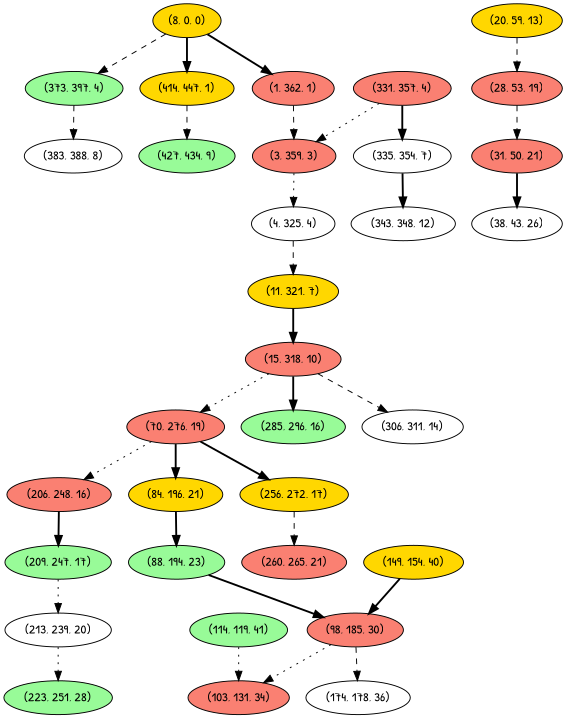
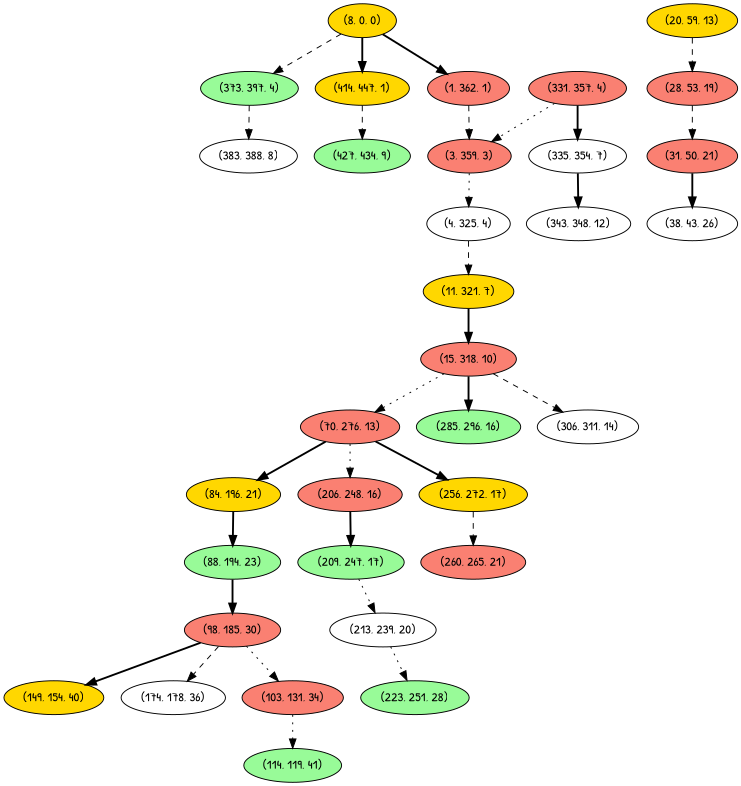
node "(70, 276, 19)": label "(70, 276, 19)" -> "(70, 276, 13)"
edge "(149, 154, 40)" -> "(98, 185, 30)": reversed
edge "(114, 119, 41)" -> "(103, 131, 34)": reversed
